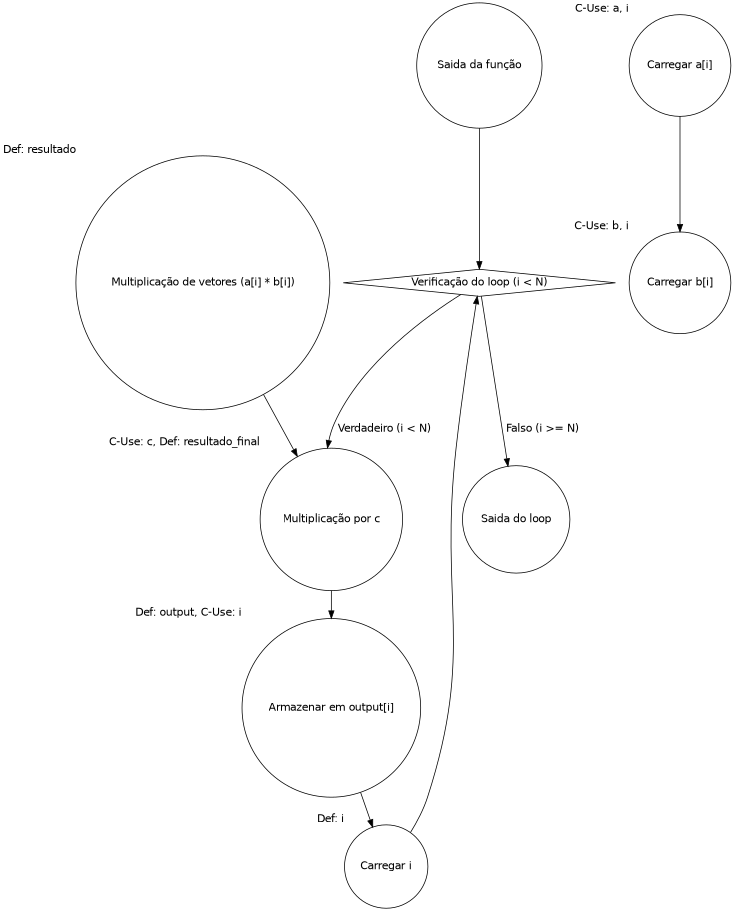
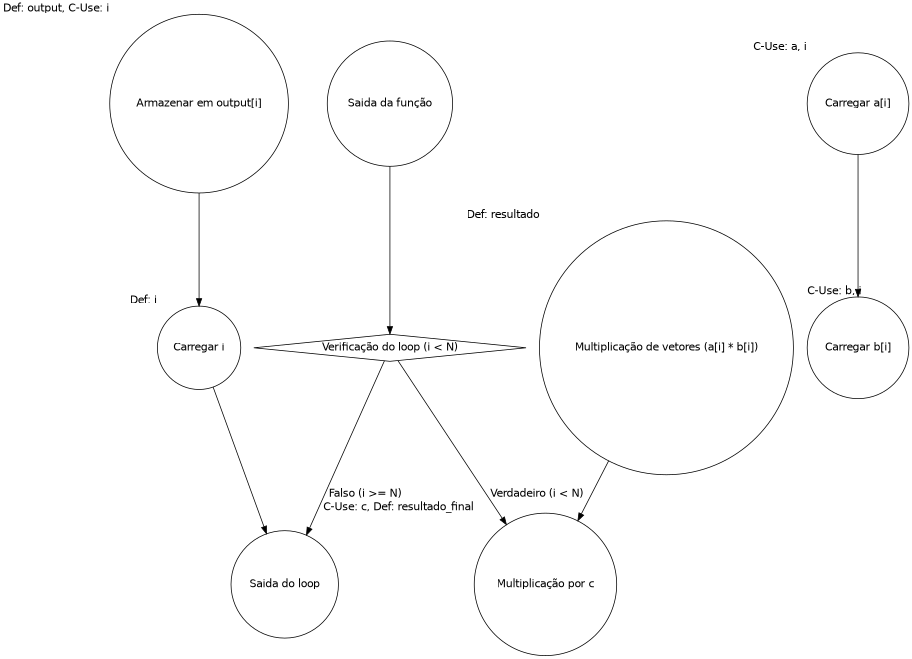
edge "Carregar i Def: i" -> "Verificação do loop (i < N)": now "Carregar i Def: i" -> "Saida do loop"
edge "Multiplicação por c C-Use: c, Def: resultado_final" -> "Armazenar em output[i] Def: output, C-Use: i": removed
